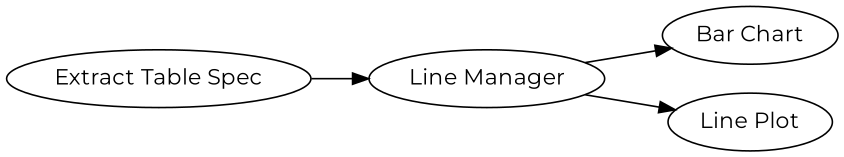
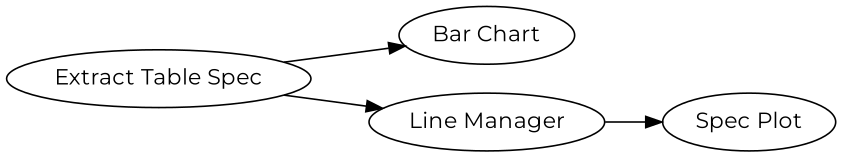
edge "Line Manager" -> "Bar Chart": now "Extract Table Spec" -> "Bar Chart"
node "Line Plot": label "Line Plot" -> "Spec Plot"
